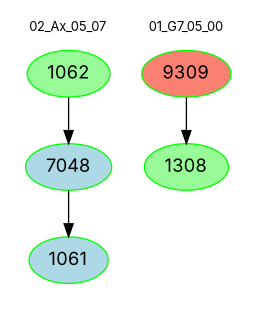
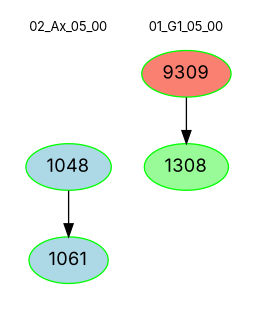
cluster "02_Ax_05_07": label "02_Ax_05_07" -> "02_Ax_05_00"
cluster "01_G7_05_00": label "01_G7_05_00" -> "01_G1_05_00"
node "1062": removed
node "7048": label "7048" -> "1048"
